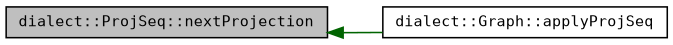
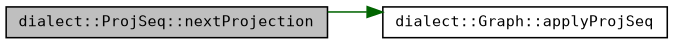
edge "dialect::Graph::applyProjSeq" -> "dialect::ProjSeq::nextProjection": reversed
